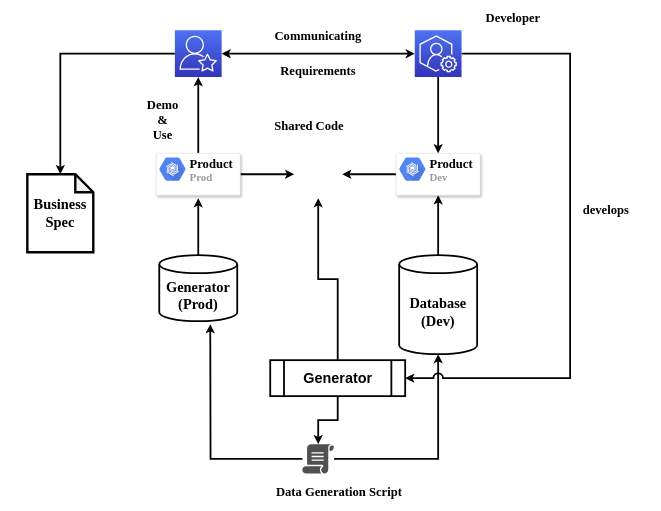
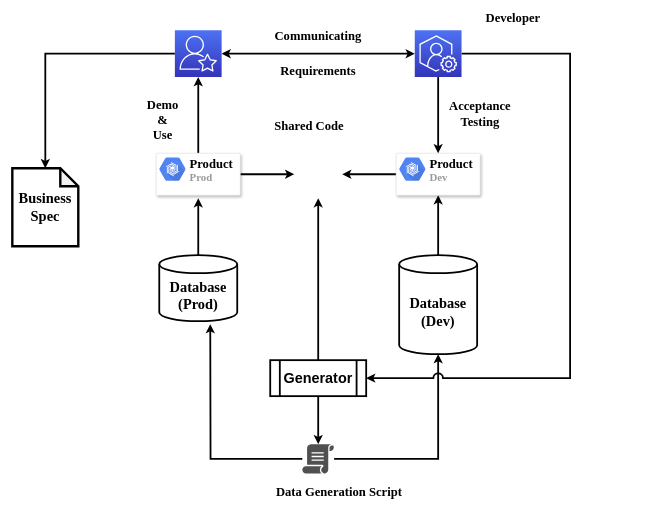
node "Acceptance Testing": added
node "develops": removed
node "Business Spec": moved (60, 213) -> (45, 207)
node "Generator (Prod)": label "Generator (Prod)" -> "Database (Prod)"
node "Generator": size 135x36 -> 96x36
